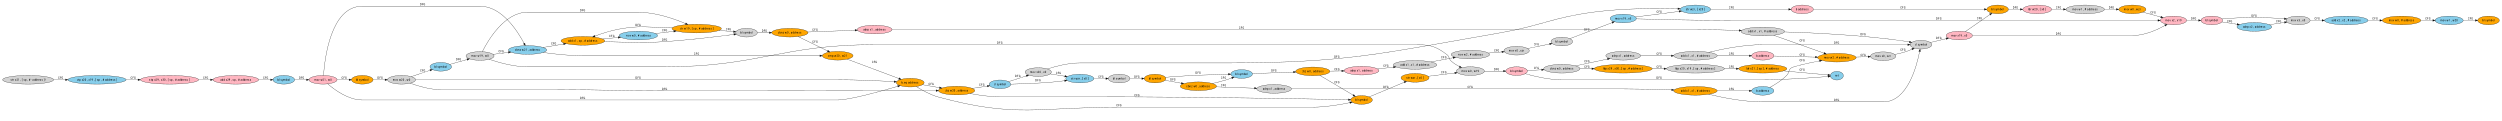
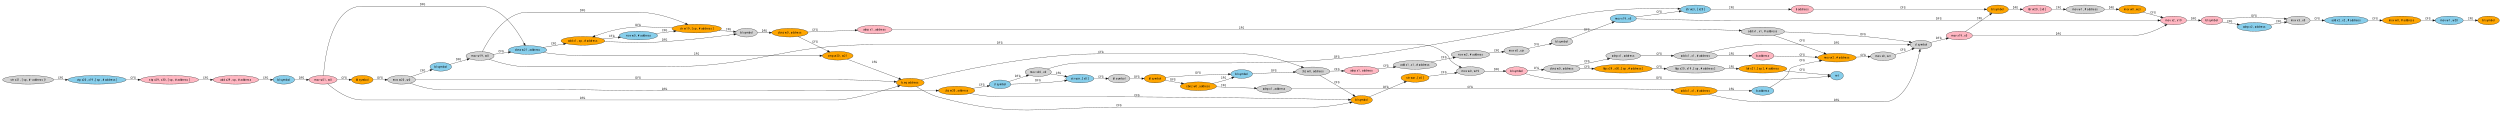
node "cbz w0 , address": fillcolor orange -> lightgrey
edge "b.eq address" -> "cbz w20 , address": now "b.eq address" -> "cbz w0 , address"
